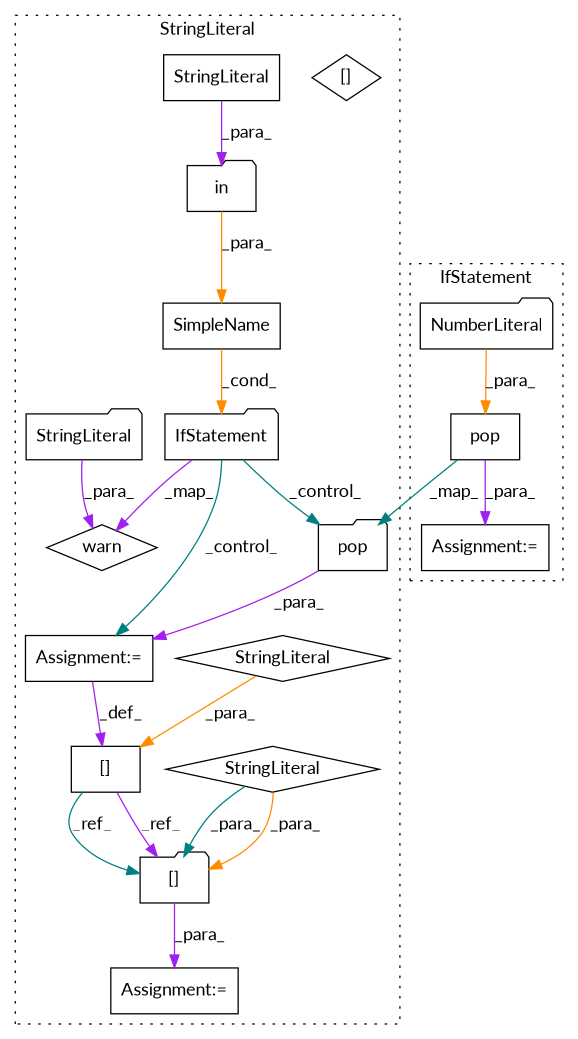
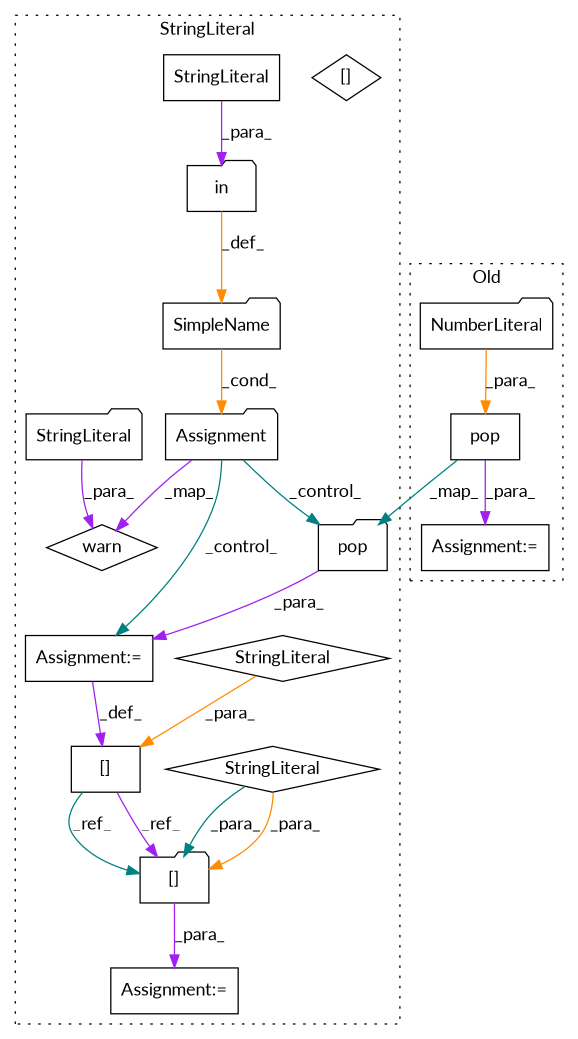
edge "in" -> "SimpleName": label "_para_" -> "_def_"
cluster "IfStatement": label "IfStatement" -> "Old"
node "SimpleName": shape box -> folder
node "IfStatement": label "IfStatement" -> "Assignment"
